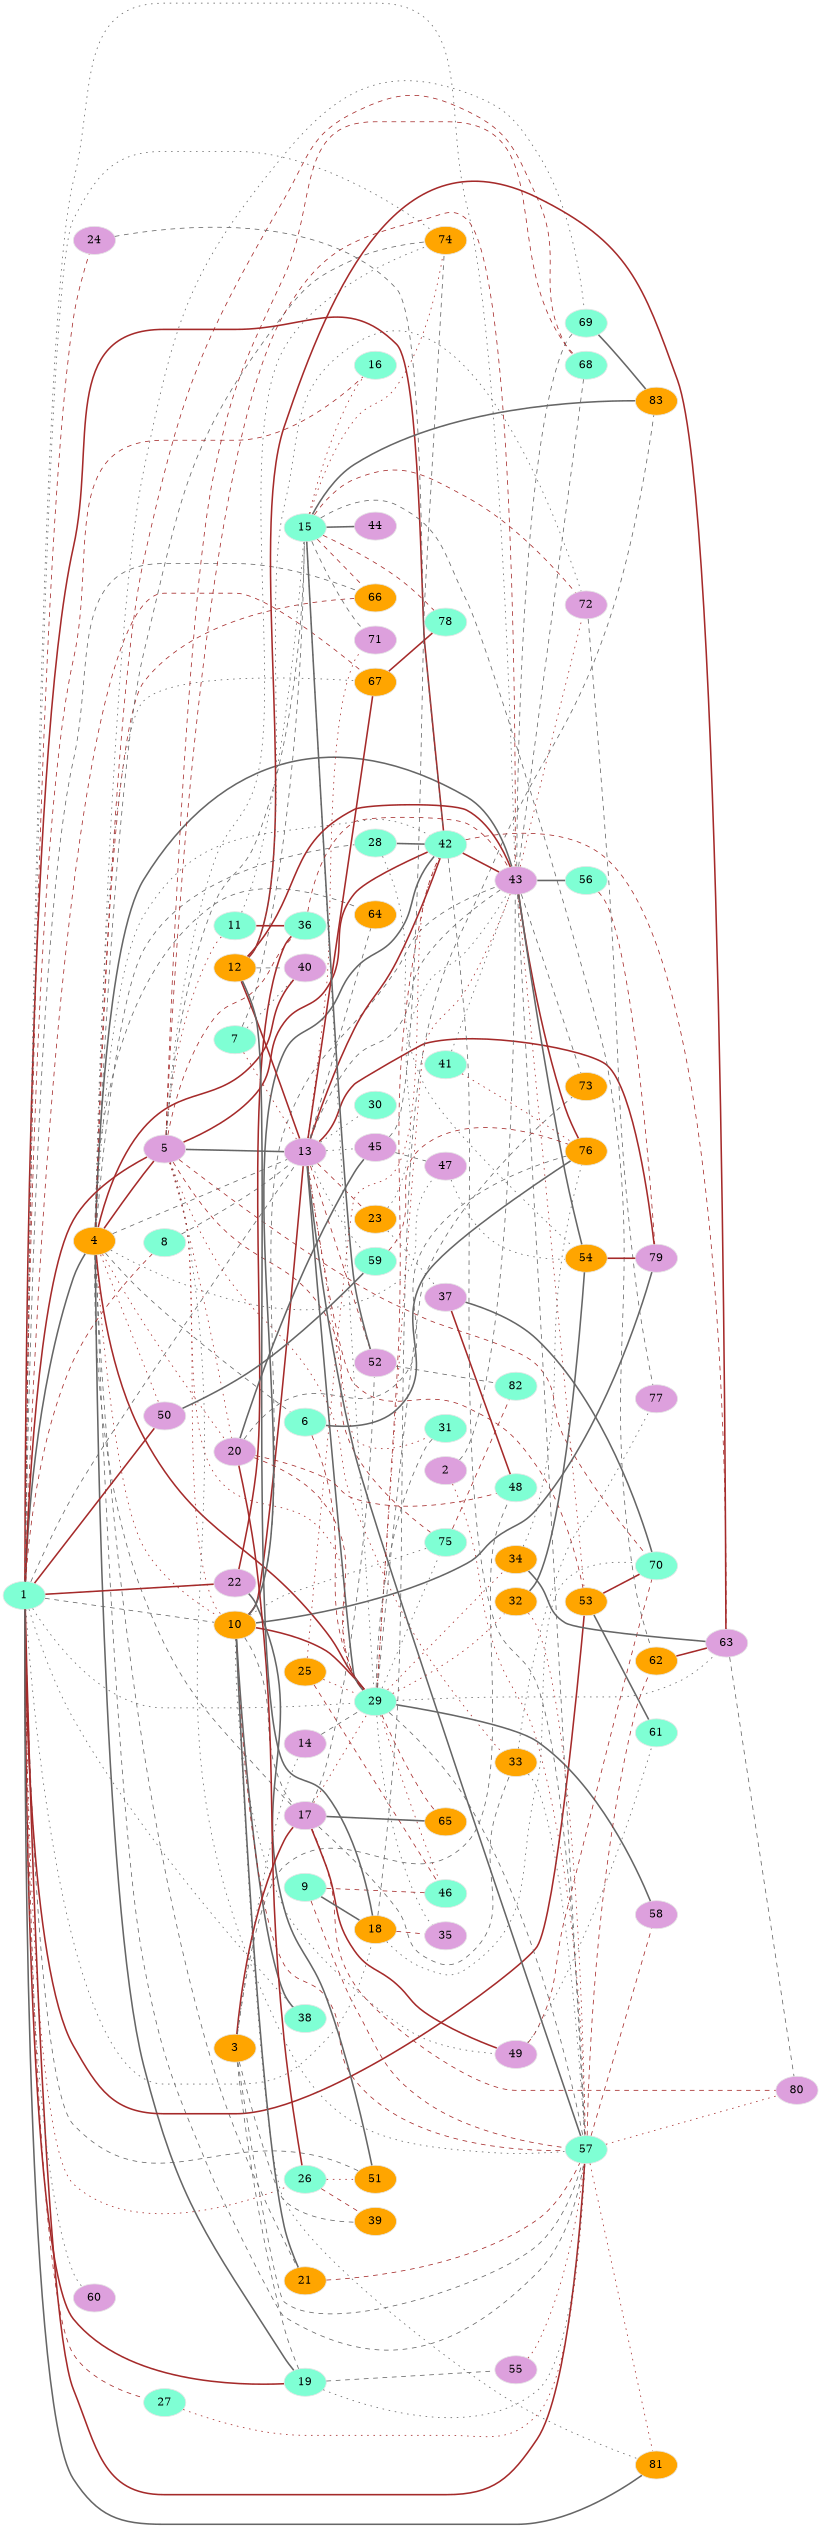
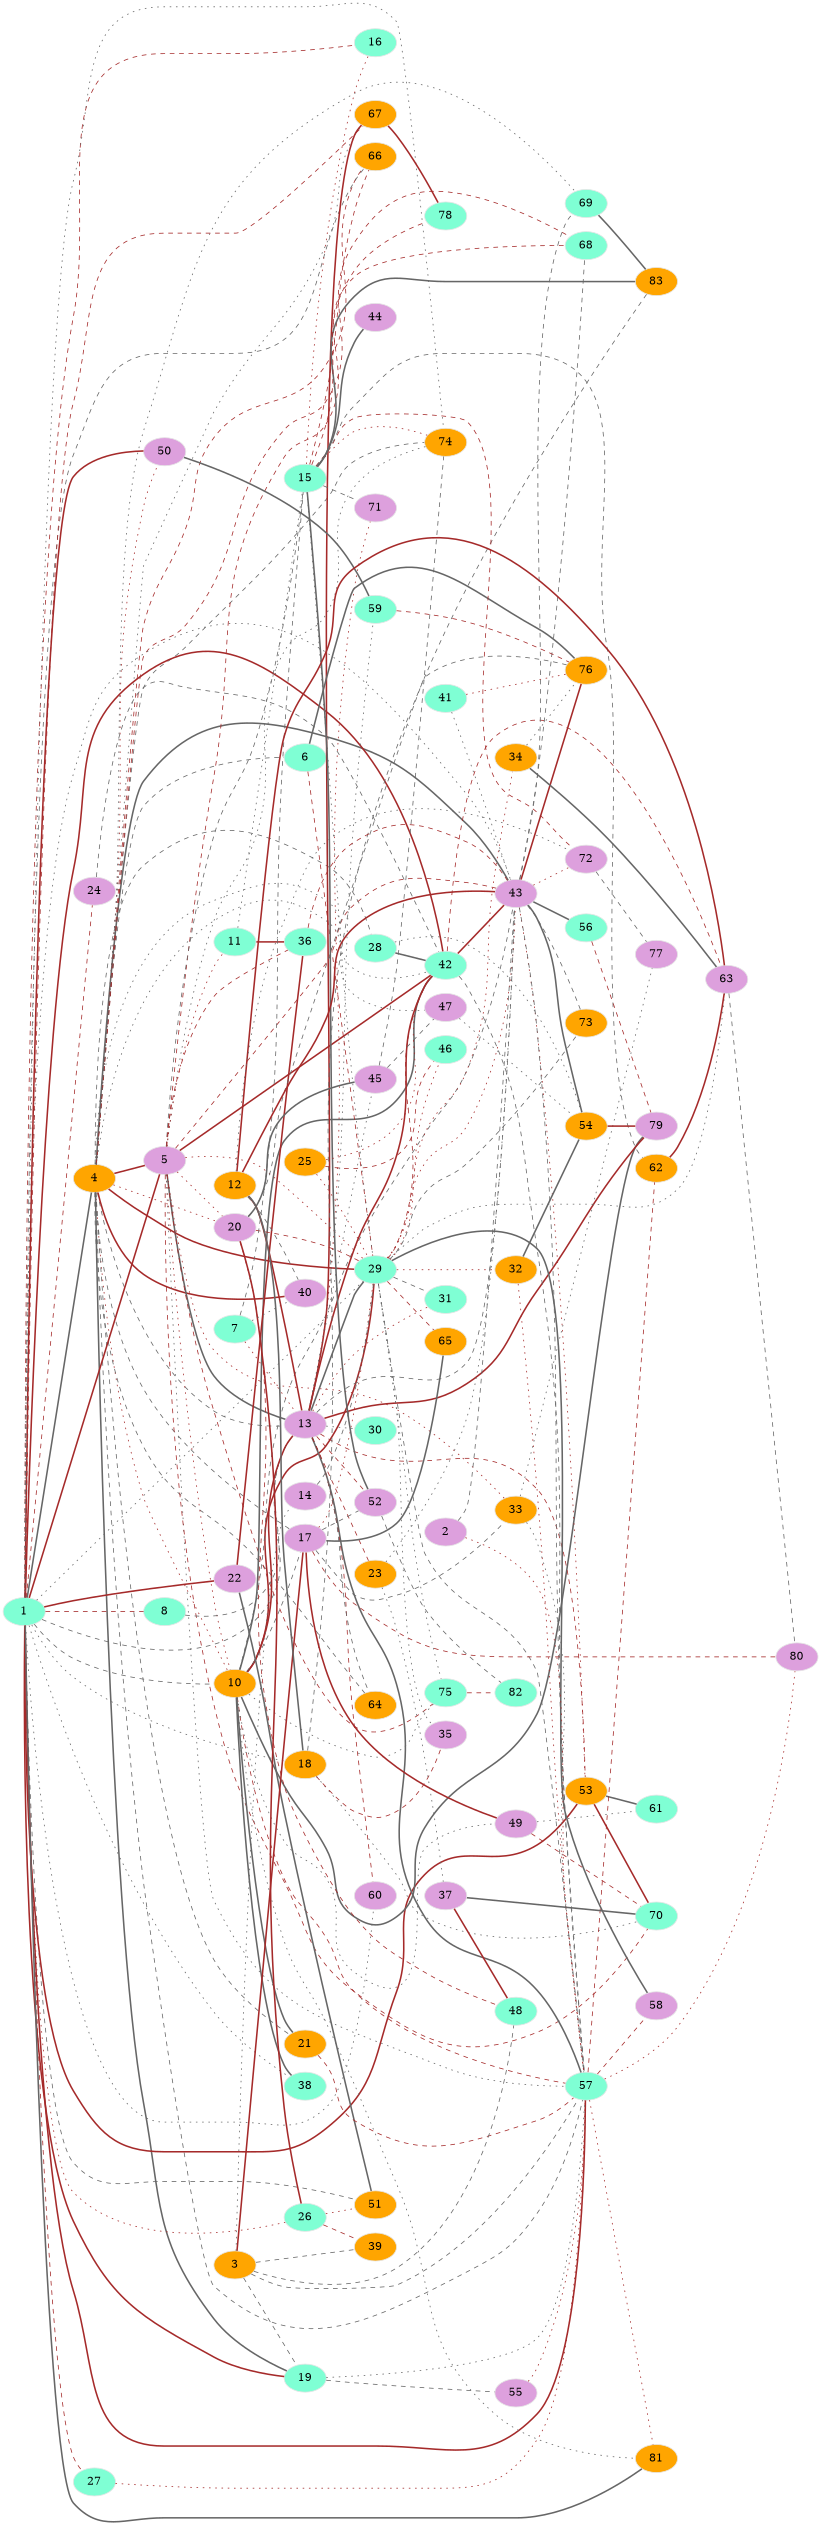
edge "13" -- "60": added
node "9": removed
